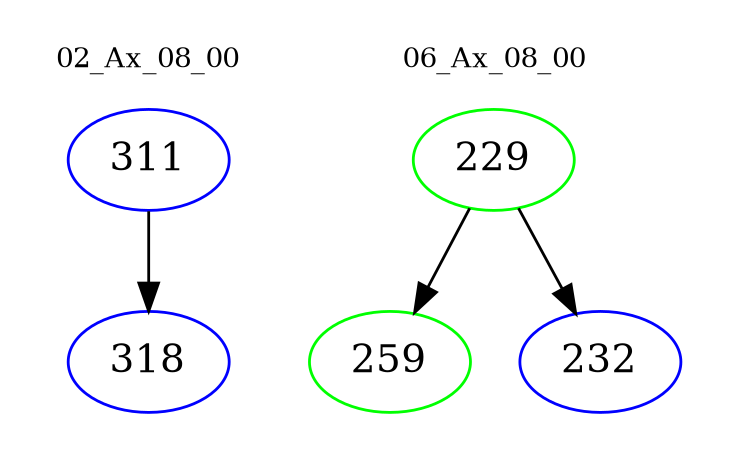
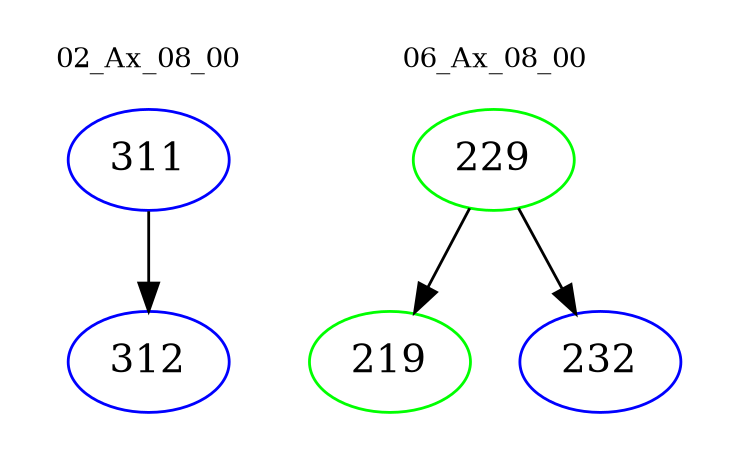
node "318": label "318" -> "312"
node "259": label "259" -> "219"
